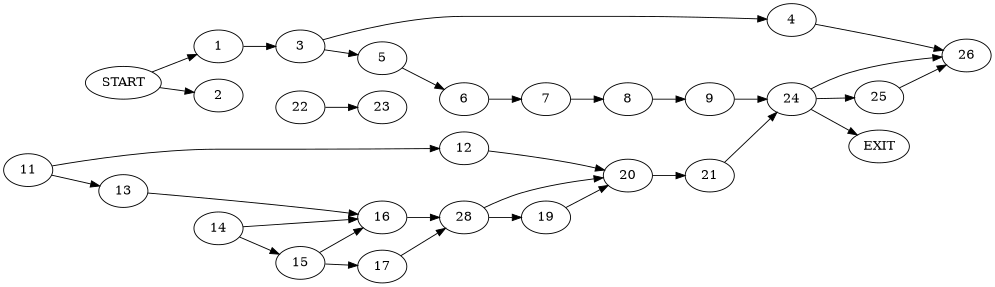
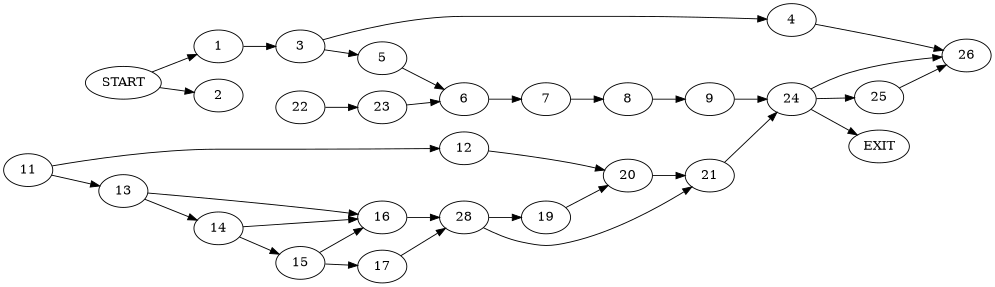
edge "23" -> "6": added
edge "28" -> "20": now "28" -> "21"
edge "13" -> "14": added
